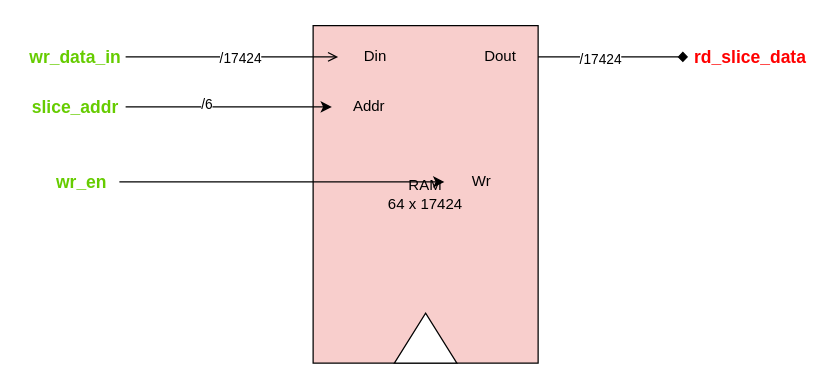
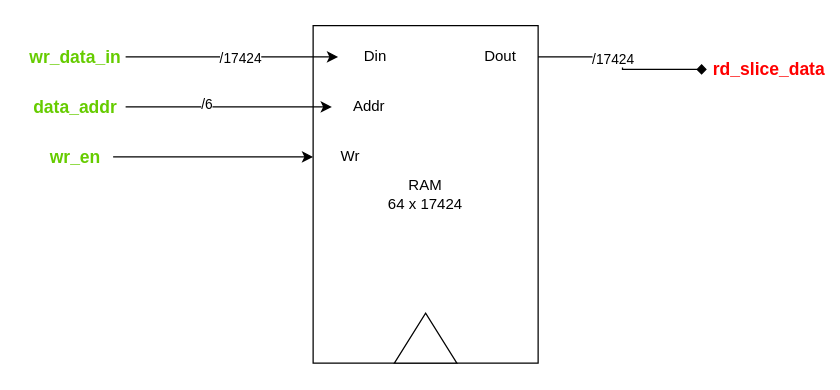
edge "wr_data_in" -> "Din": arrowhead open -> classic
node "rd_slice_data": moved (751, 57) -> (769, 69)
node "slice_addr": label "slice_addr" -> "data_addr"
node "wr_en": moved (82, 182) -> (76, 157)
node "Wr": moved (482, 182) -> (351, 157)
node "RAM 64 x 17424": fillcolor #f8cecc -> #ffffff
